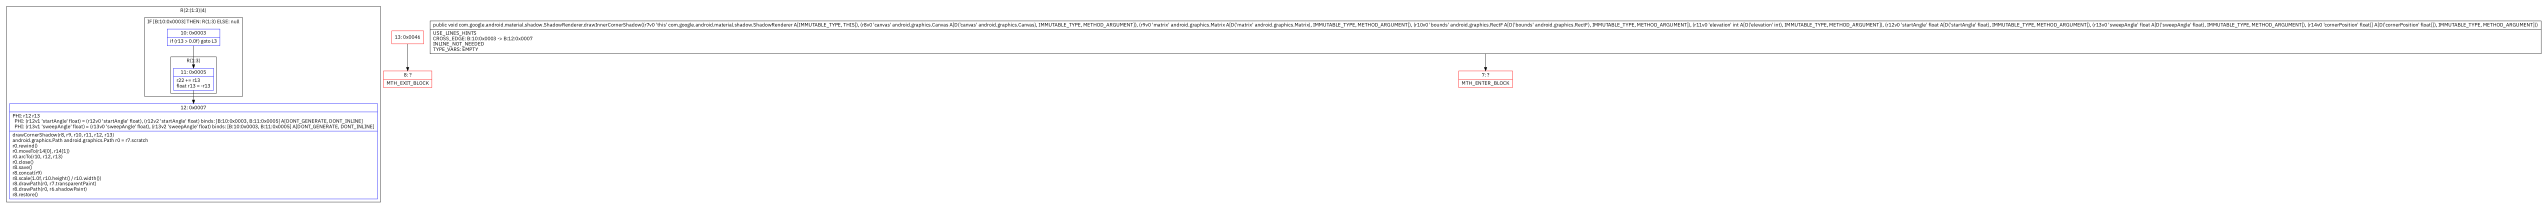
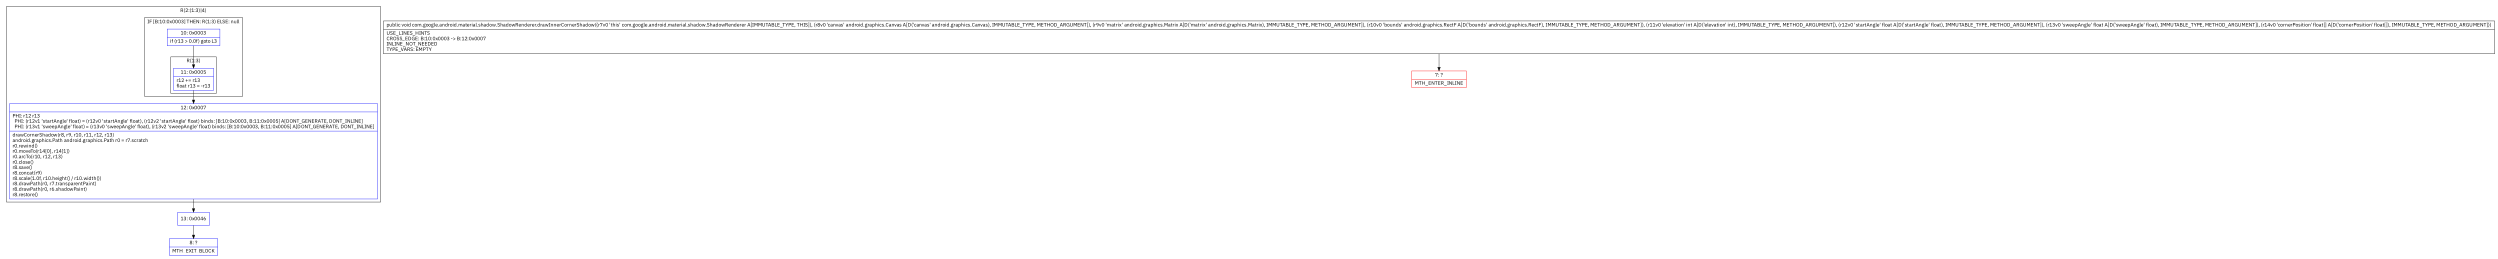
node "13: 0x0046": color red -> blue
node "8: ?": color red -> blue
node "11: 0x0005": text "r22 += r13" -> "r12 += r13"
node "7: ?": text "MTH_ENTER_BLOCK" -> "MTH_ENTER_INLINE"
edge "12: 0x0007" -> "13: 0x0046": added
